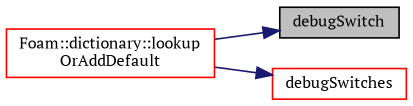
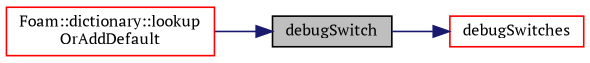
edge "Foam::dictionary::lookup OrAddDefault" -> "debugSwitches": now "debugSwitch" -> "debugSwitches"
